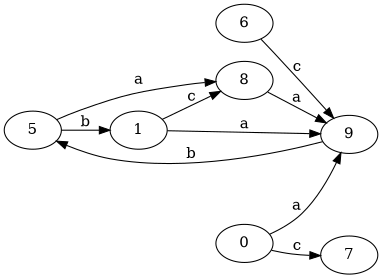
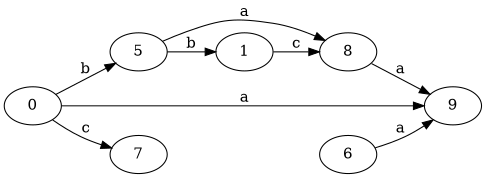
edge "6" -> "9": label "c" -> "a"
edge "1" -> "9": removed, label "a"
edge "9" -> "5": now "0" -> "5"
